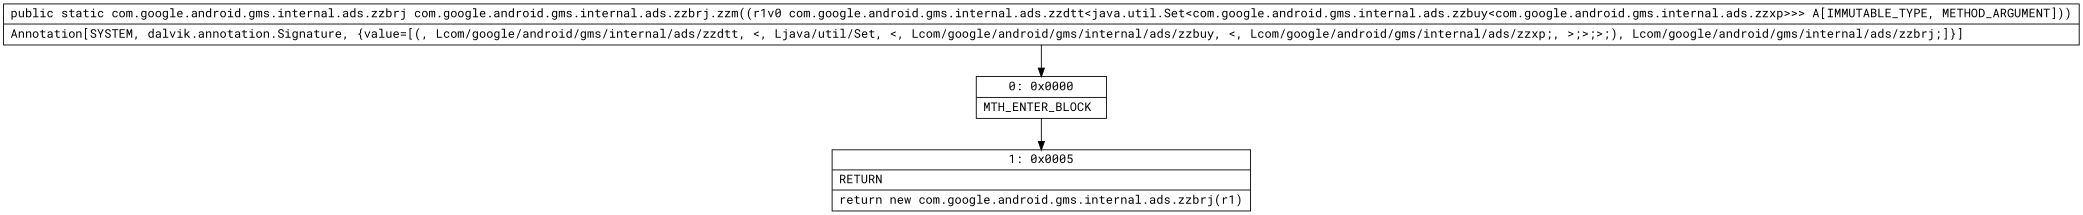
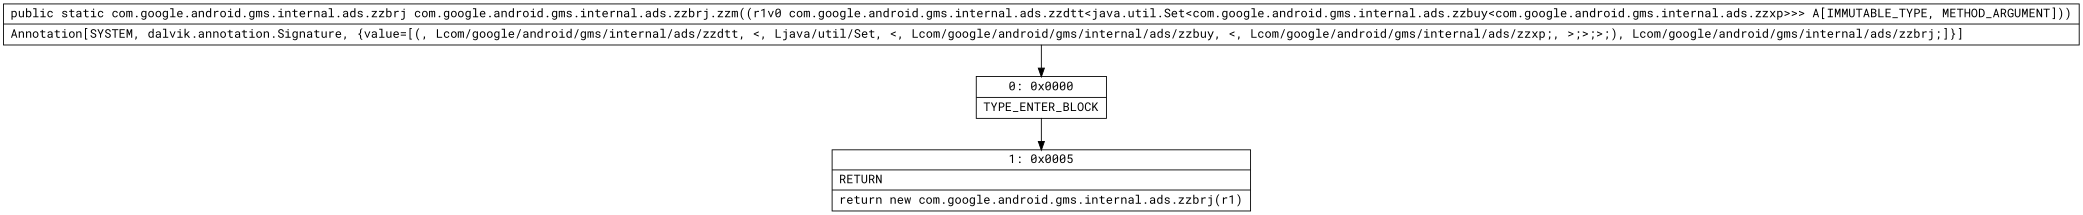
node "0: 0x0000": text "MTH_ENTER_BLOCK" -> "TYPE_ENTER_BLOCK"
